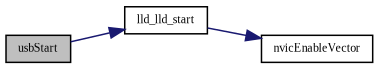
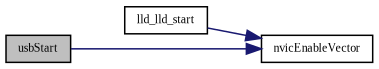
edge "usbStart" -> "lld_lld_start": now "usbStart" -> "nvicEnableVector"
